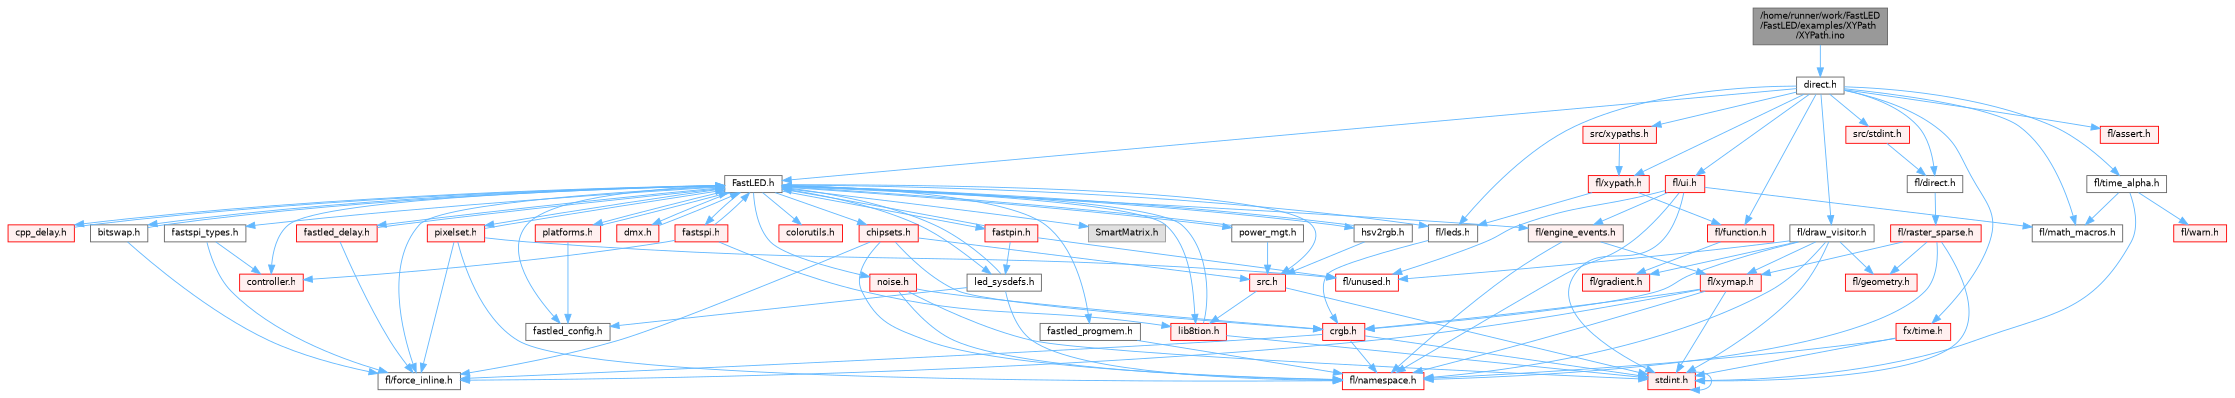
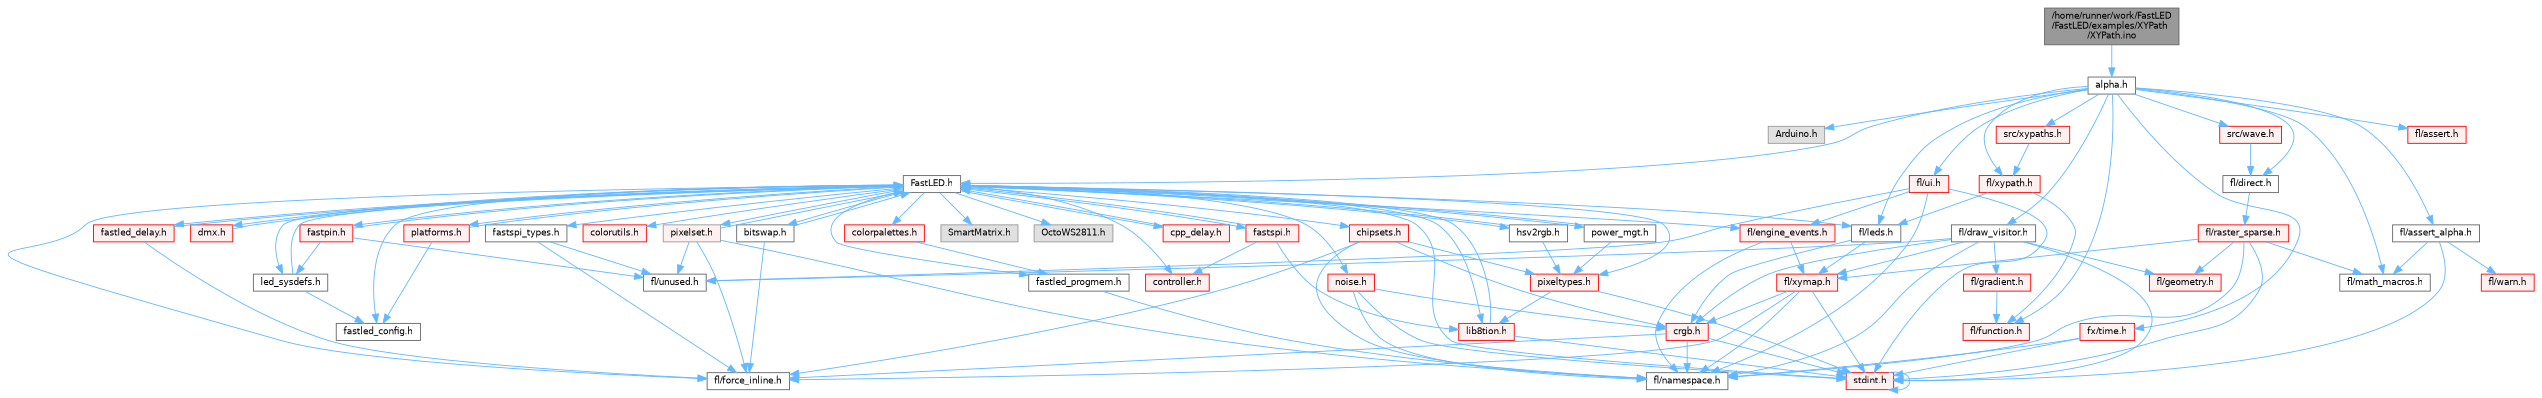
node "direct.h": label "direct.h" -> "alpha.h"
node "Arduino.h": added
node "src/stdint.h": label "src/stdint.h" -> "src/wave.h"
node "fl/time_alpha.h": label "fl/time_alpha.h" -> "fl/assert_alpha.h"
edge "fl/ui.h" -> "fl/math_macros.h": now "fl/raster_sparse.h" -> "fl/math_macros.h"
edge "FastLED.h" -> "stdint.h": added
node "pixelset.h": color red -> grey60
node "colorpalettes.h": added
node "OctoWS2811.h": added
node "fl/engine_events.h": color grey40 -> red
edge "fastspi_types.h" -> "controller.h": now "fastspi_types.h" -> "fl/unused.h"
edge "fl/leds.h" -> "fl/xymap.h": added
edge "fl/function.h" -> "fl/gradient.h": reversed
node "src.h": label "src.h" -> "pixeltypes.h"
node "fl/unused.h": color red -> grey40
edge "led_sysdefs.h" -> "fl/namespace.h": removed
node "fl/namespace.h": color red -> grey40
